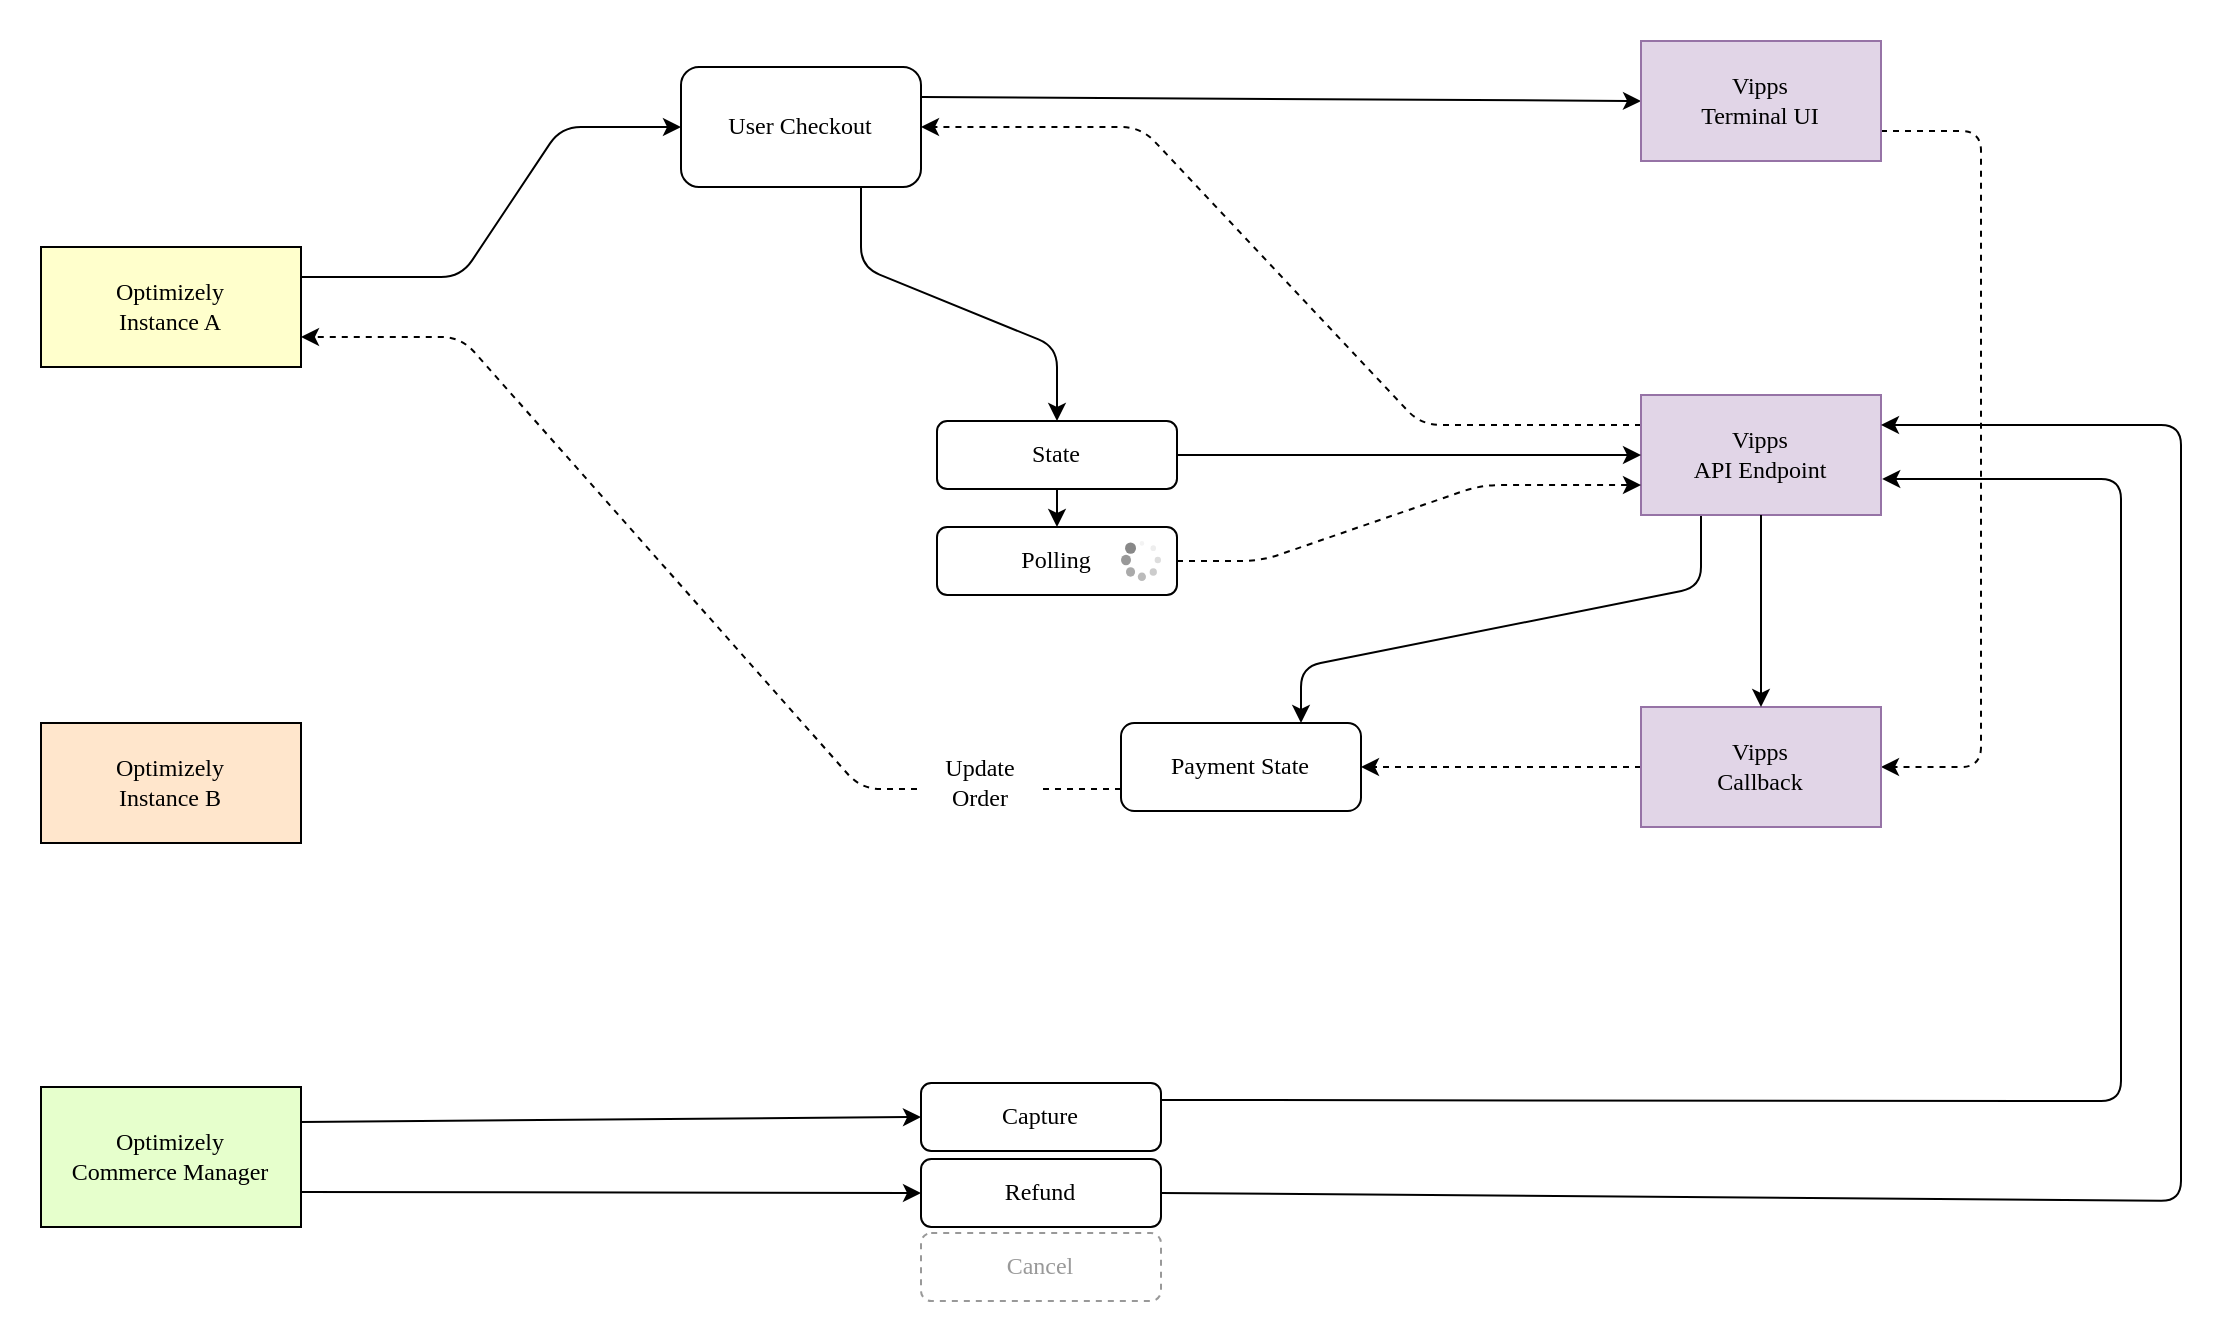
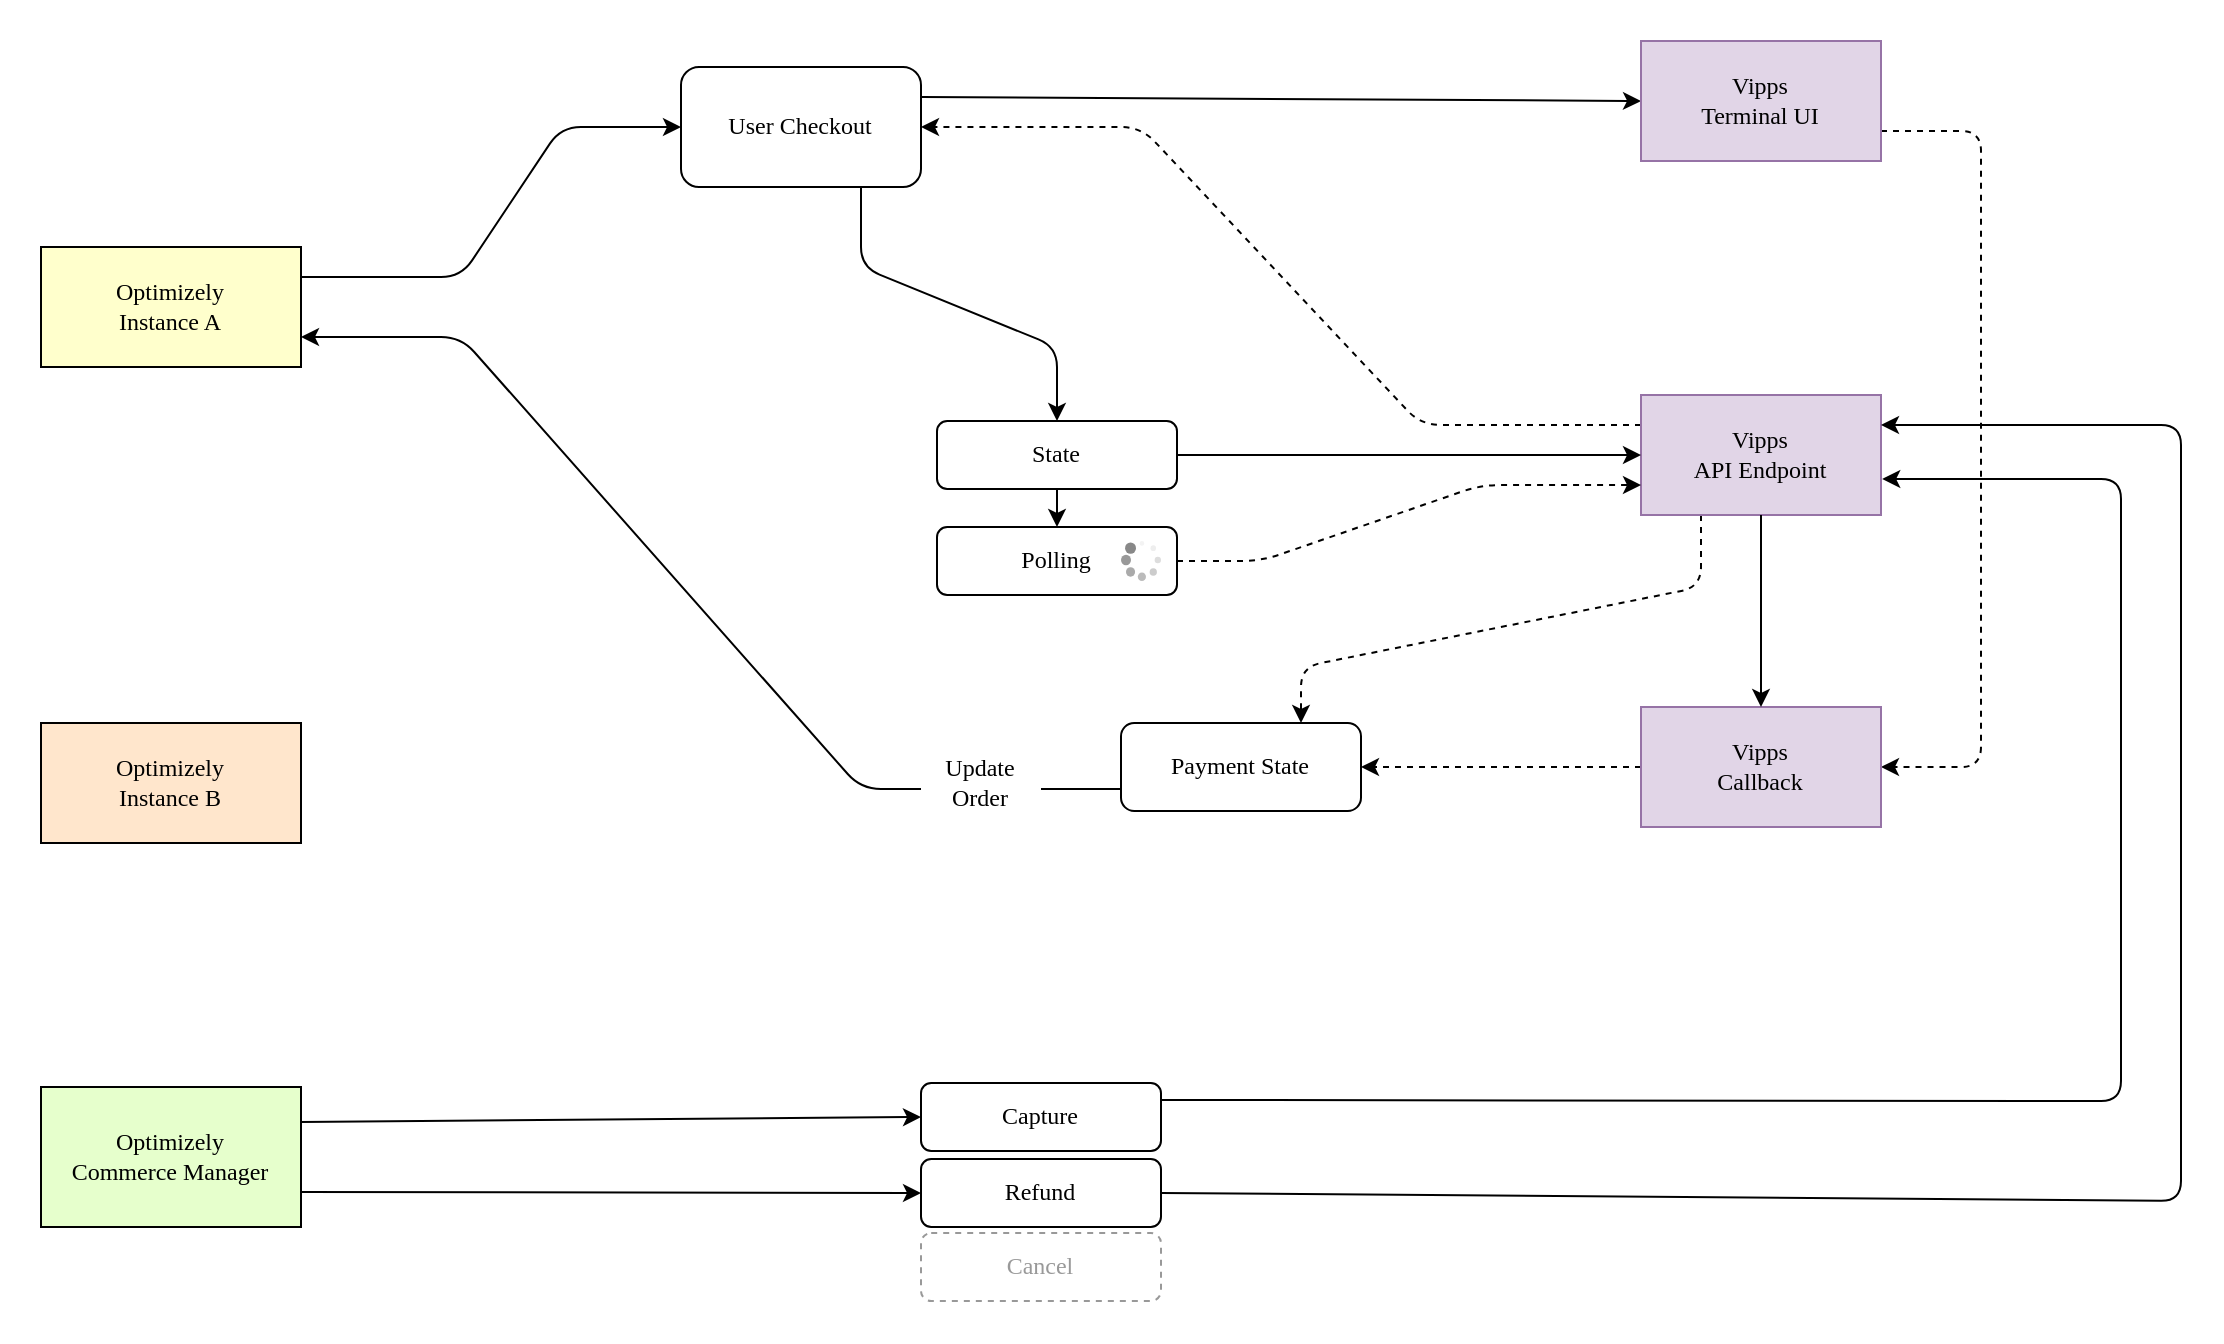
edge "Payment State" -> "Optimizely Instance A": style dashed -> solid
edge "Vipps API Endpoint" -> "Payment State": style solid -> dashed
